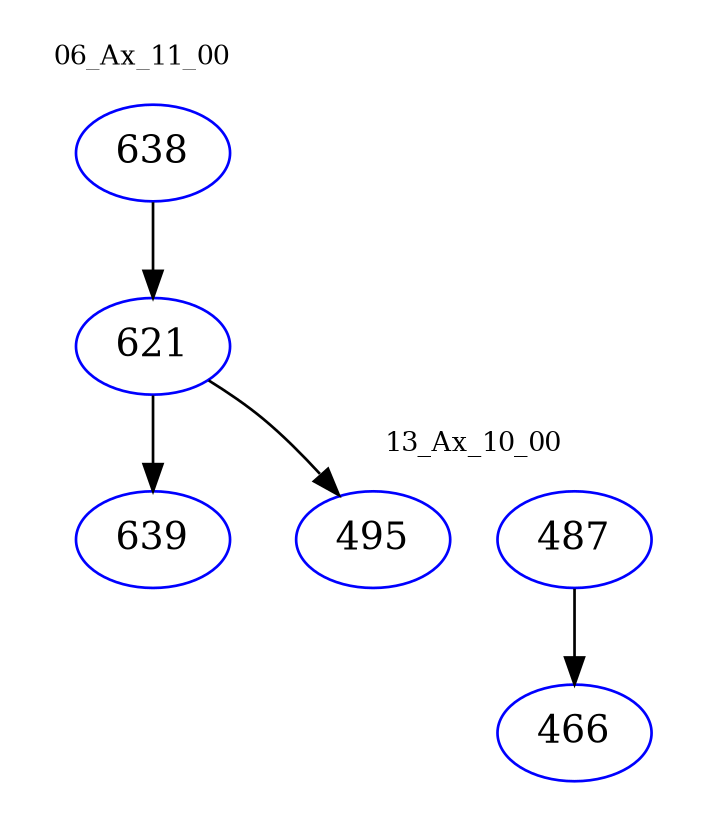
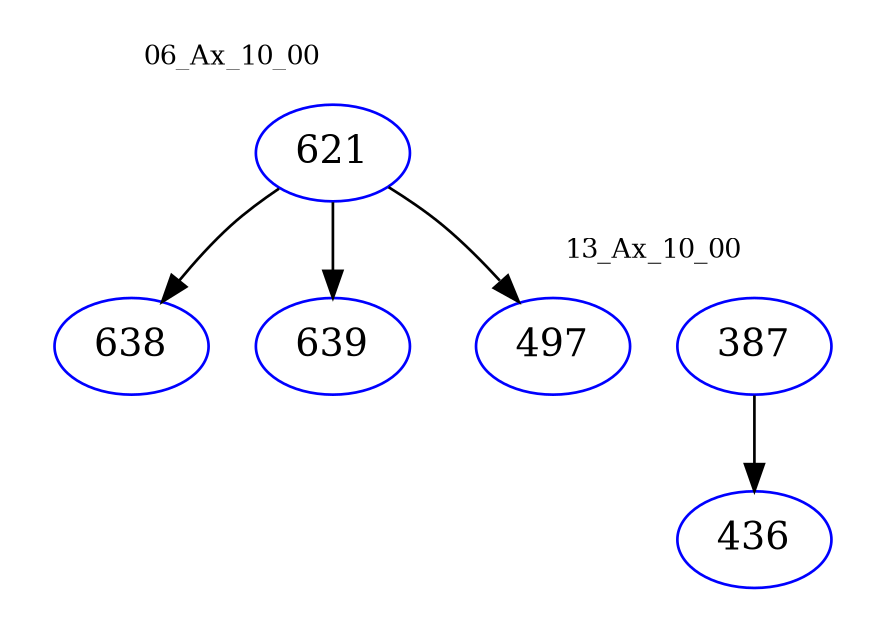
cluster "06_Ax_11_00": label "06_Ax_11_00" -> "06_Ax_10_00"
edge "638" -> "621": reversed
node "495": label "495" -> "497"
node "487": label "487" -> "387"
node "466": label "466" -> "436"
